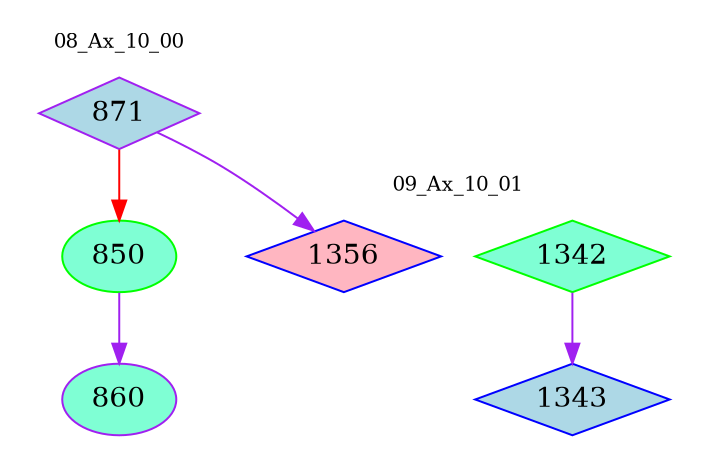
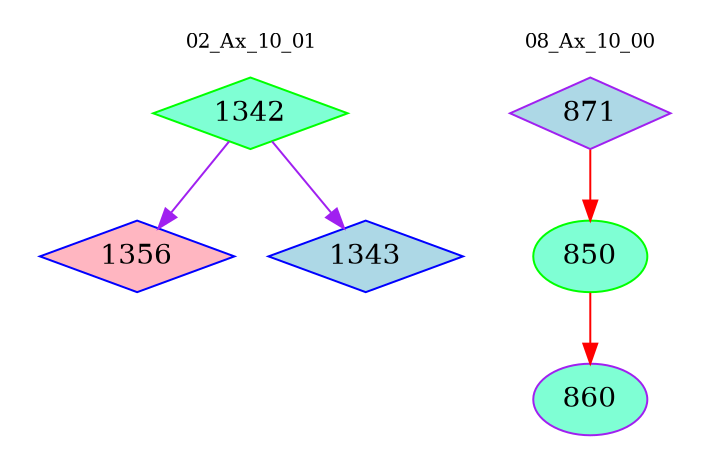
edge "871" -> "1356": now "1342" -> "1356"
cluster "09_Ax_10_01": label "09_Ax_10_01" -> "02_Ax_10_01"
edge "850" -> "860": color purple -> red
